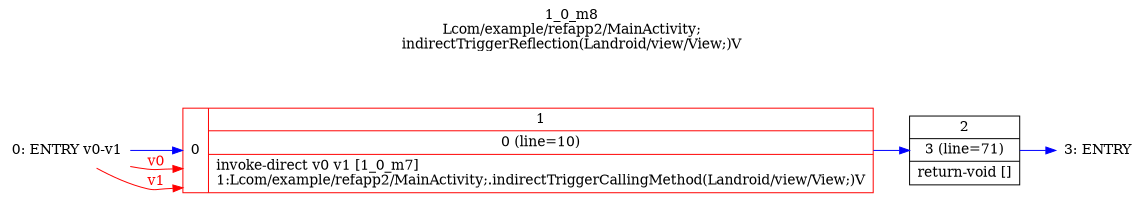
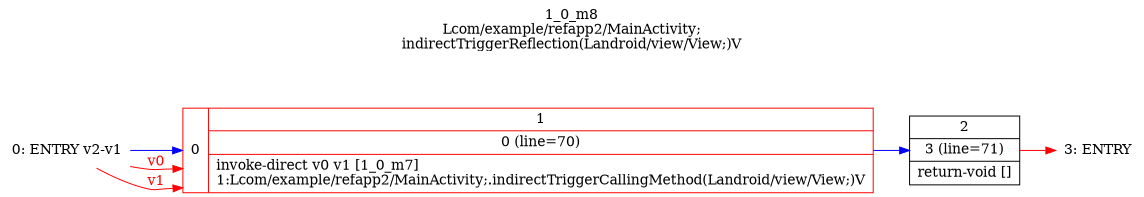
node "0": text "0 (line=10)" -> "0 (line=70)"
node "0: ENTRY v0-v1": label "0: ENTRY v0-v1" -> "0: ENTRY v2-v1"
edge "2" -> "3: ENTRY": color blue -> red
